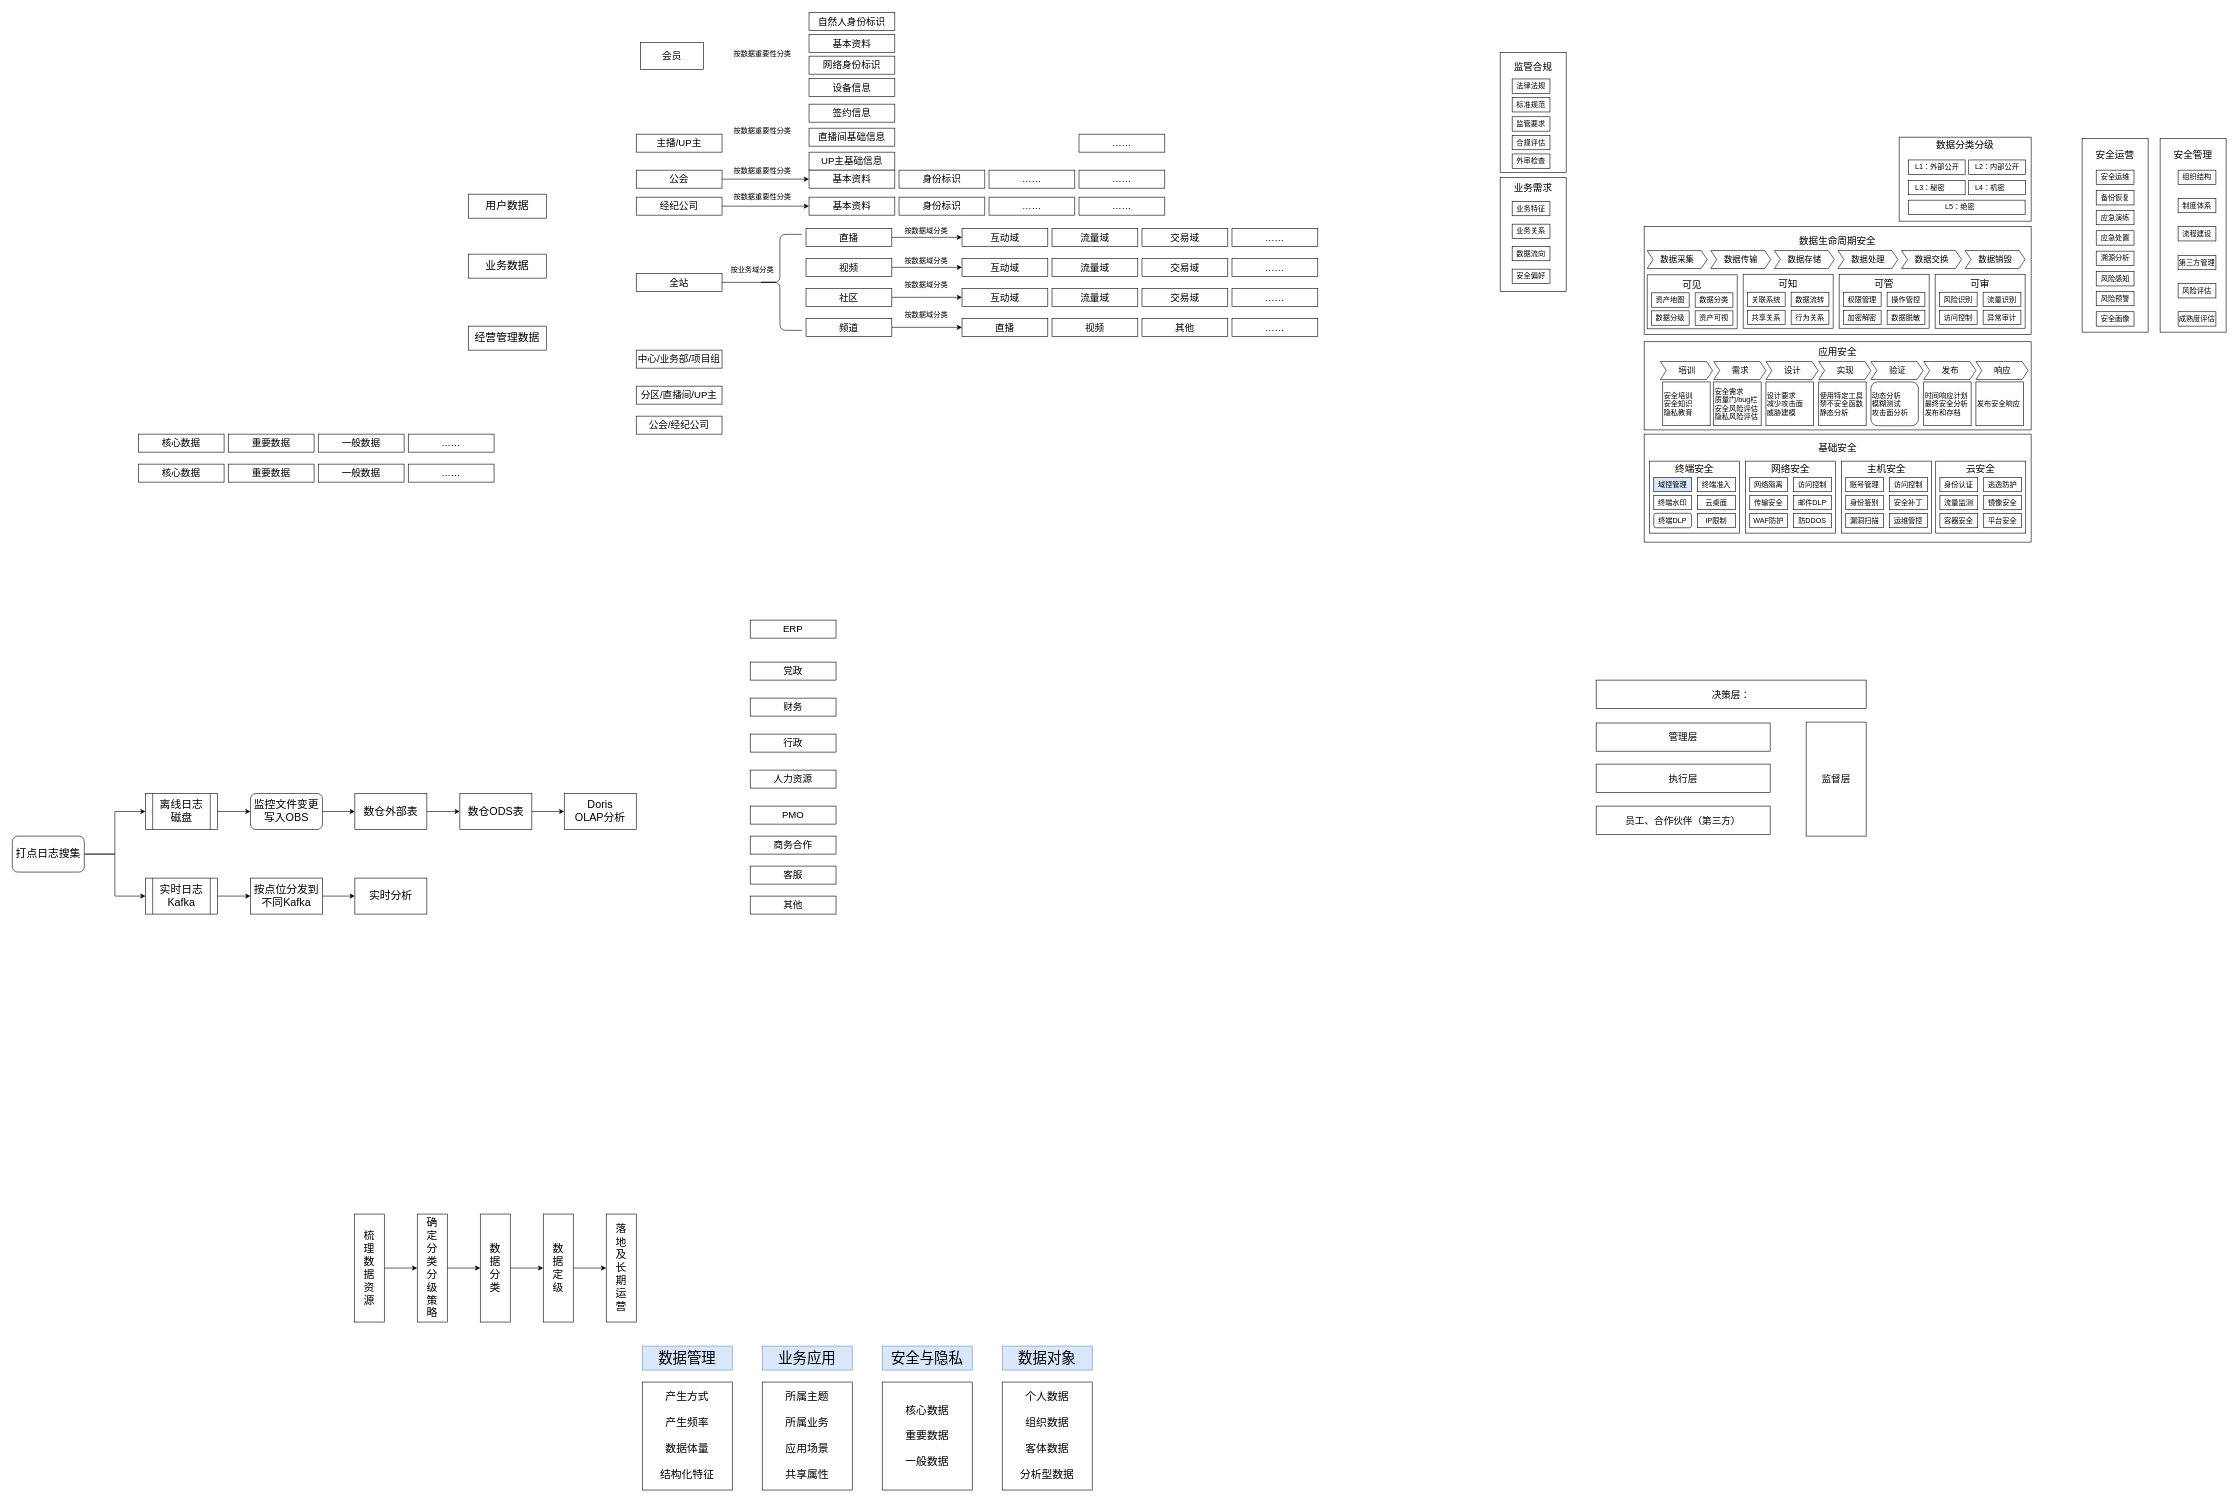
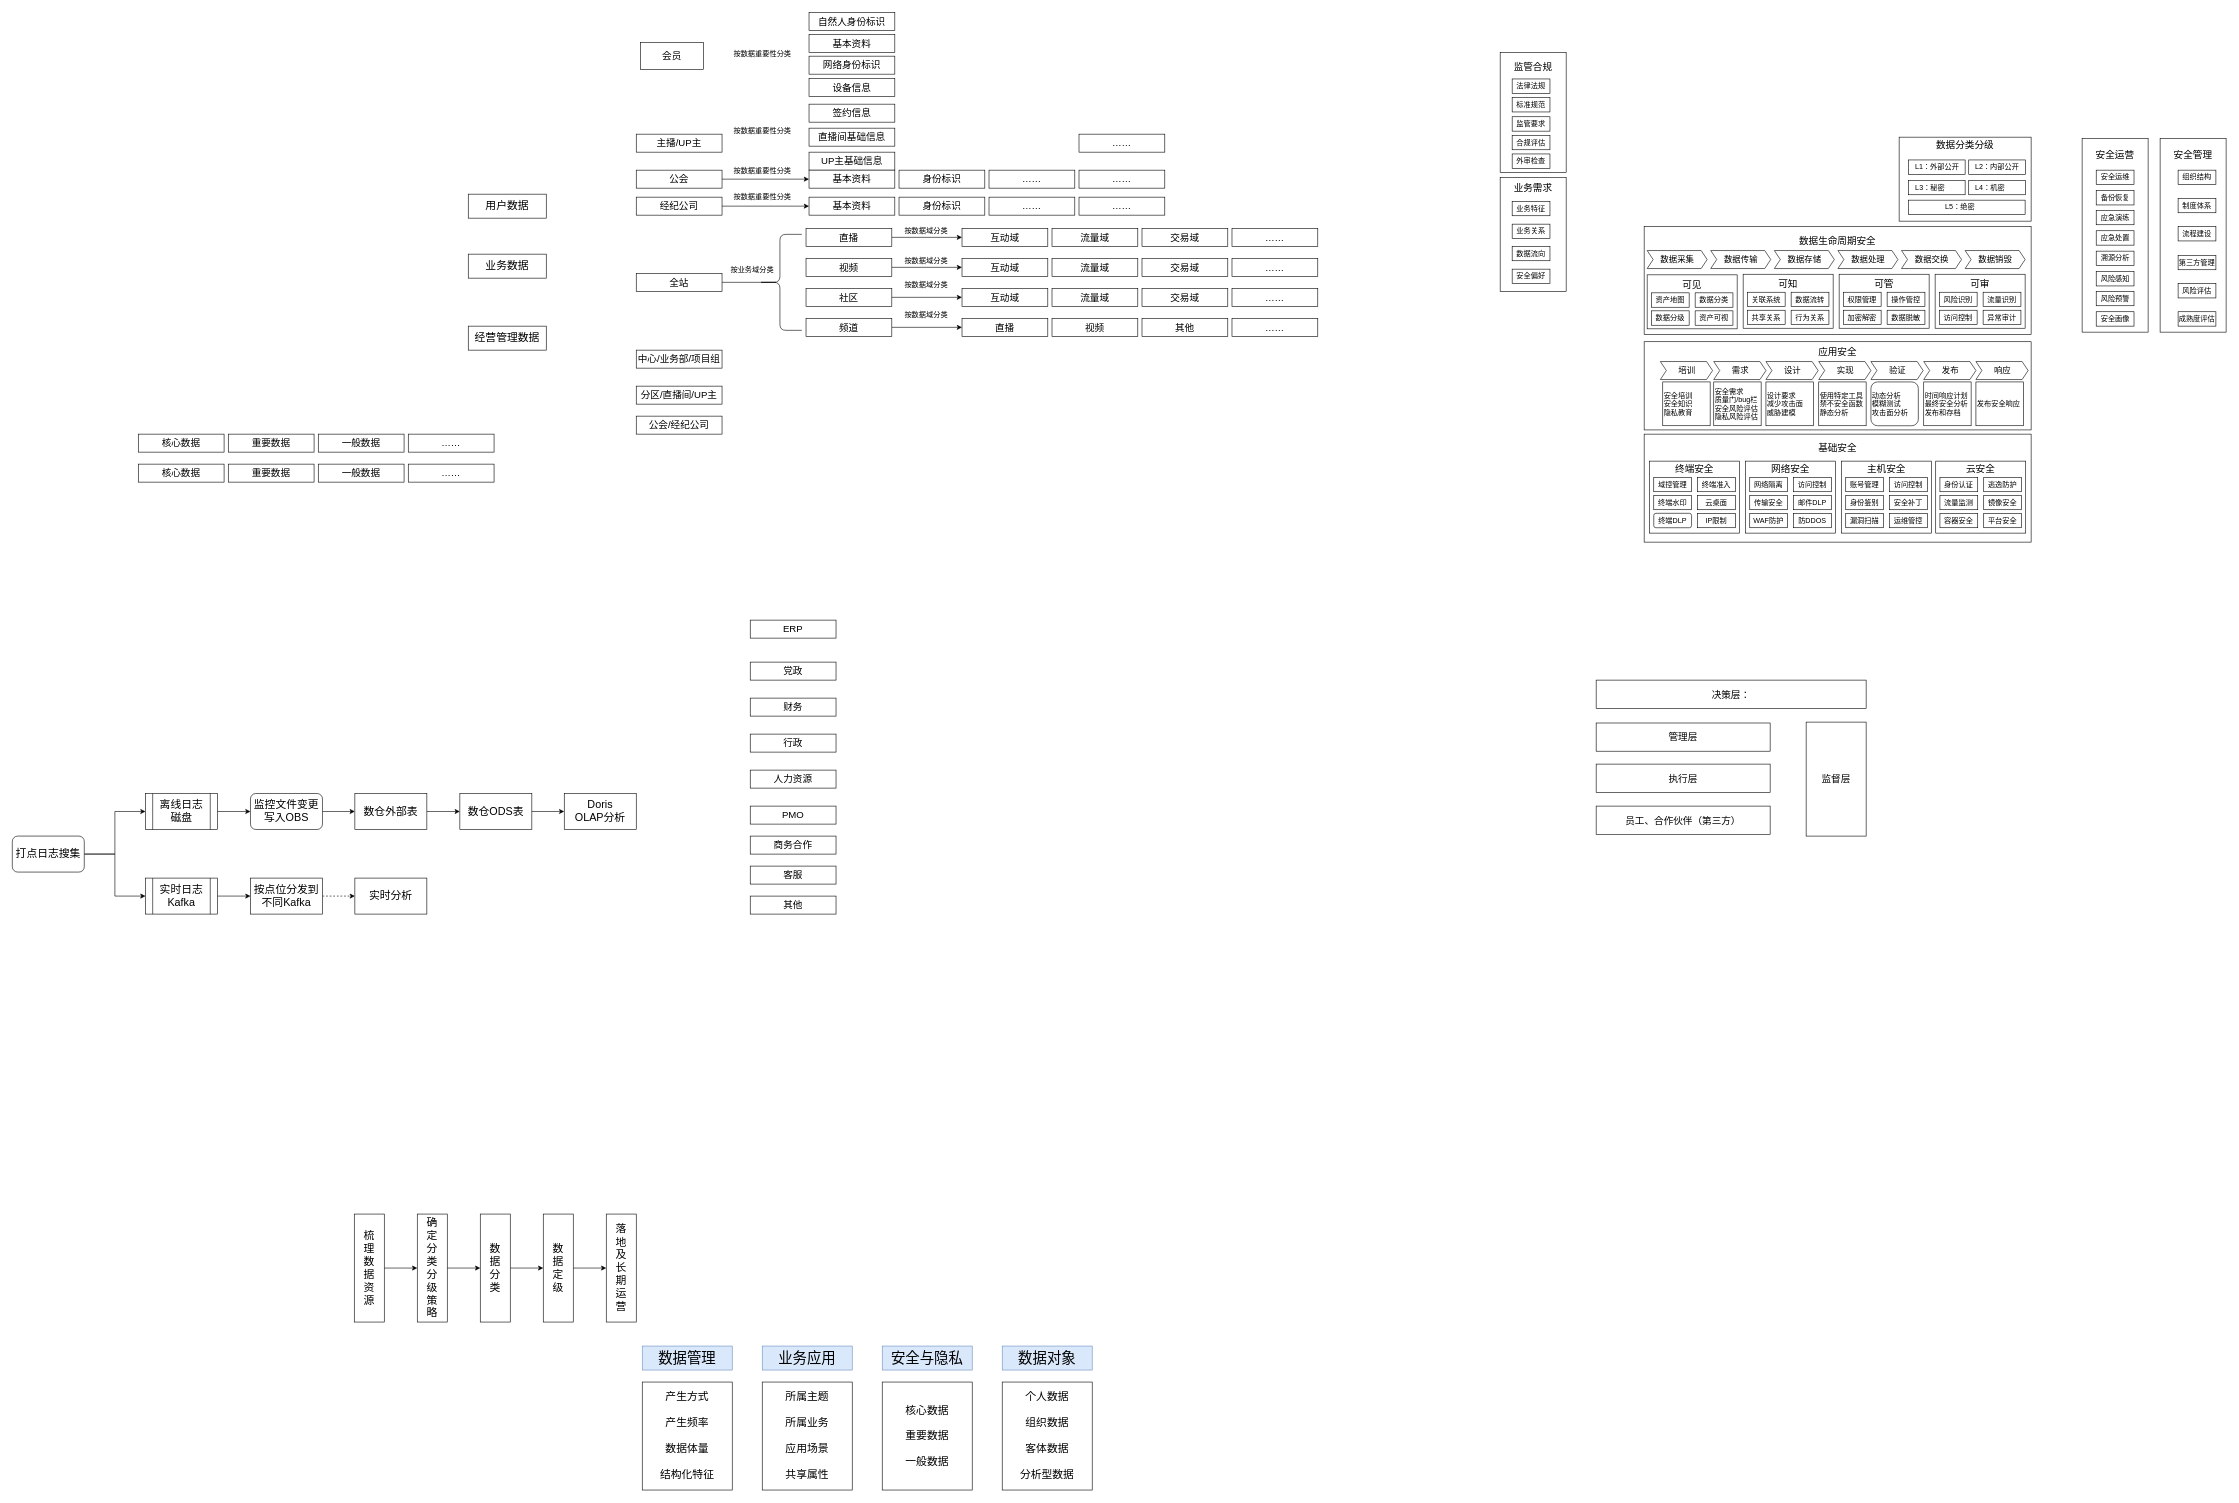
node "域控管理": fillcolor #dae8fc -> #ffffff
edge "按点位分发到不同Kafka" -> "实时分析": style solid -> dashed
